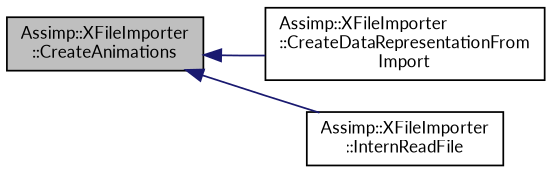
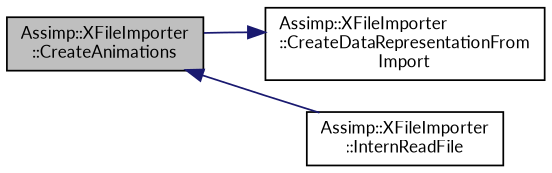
edge "Assimp::XFileImporter ::CreateDataRepresentationFrom Import" -> "Assimp::XFileImporter ::CreateAnimations": reversed
